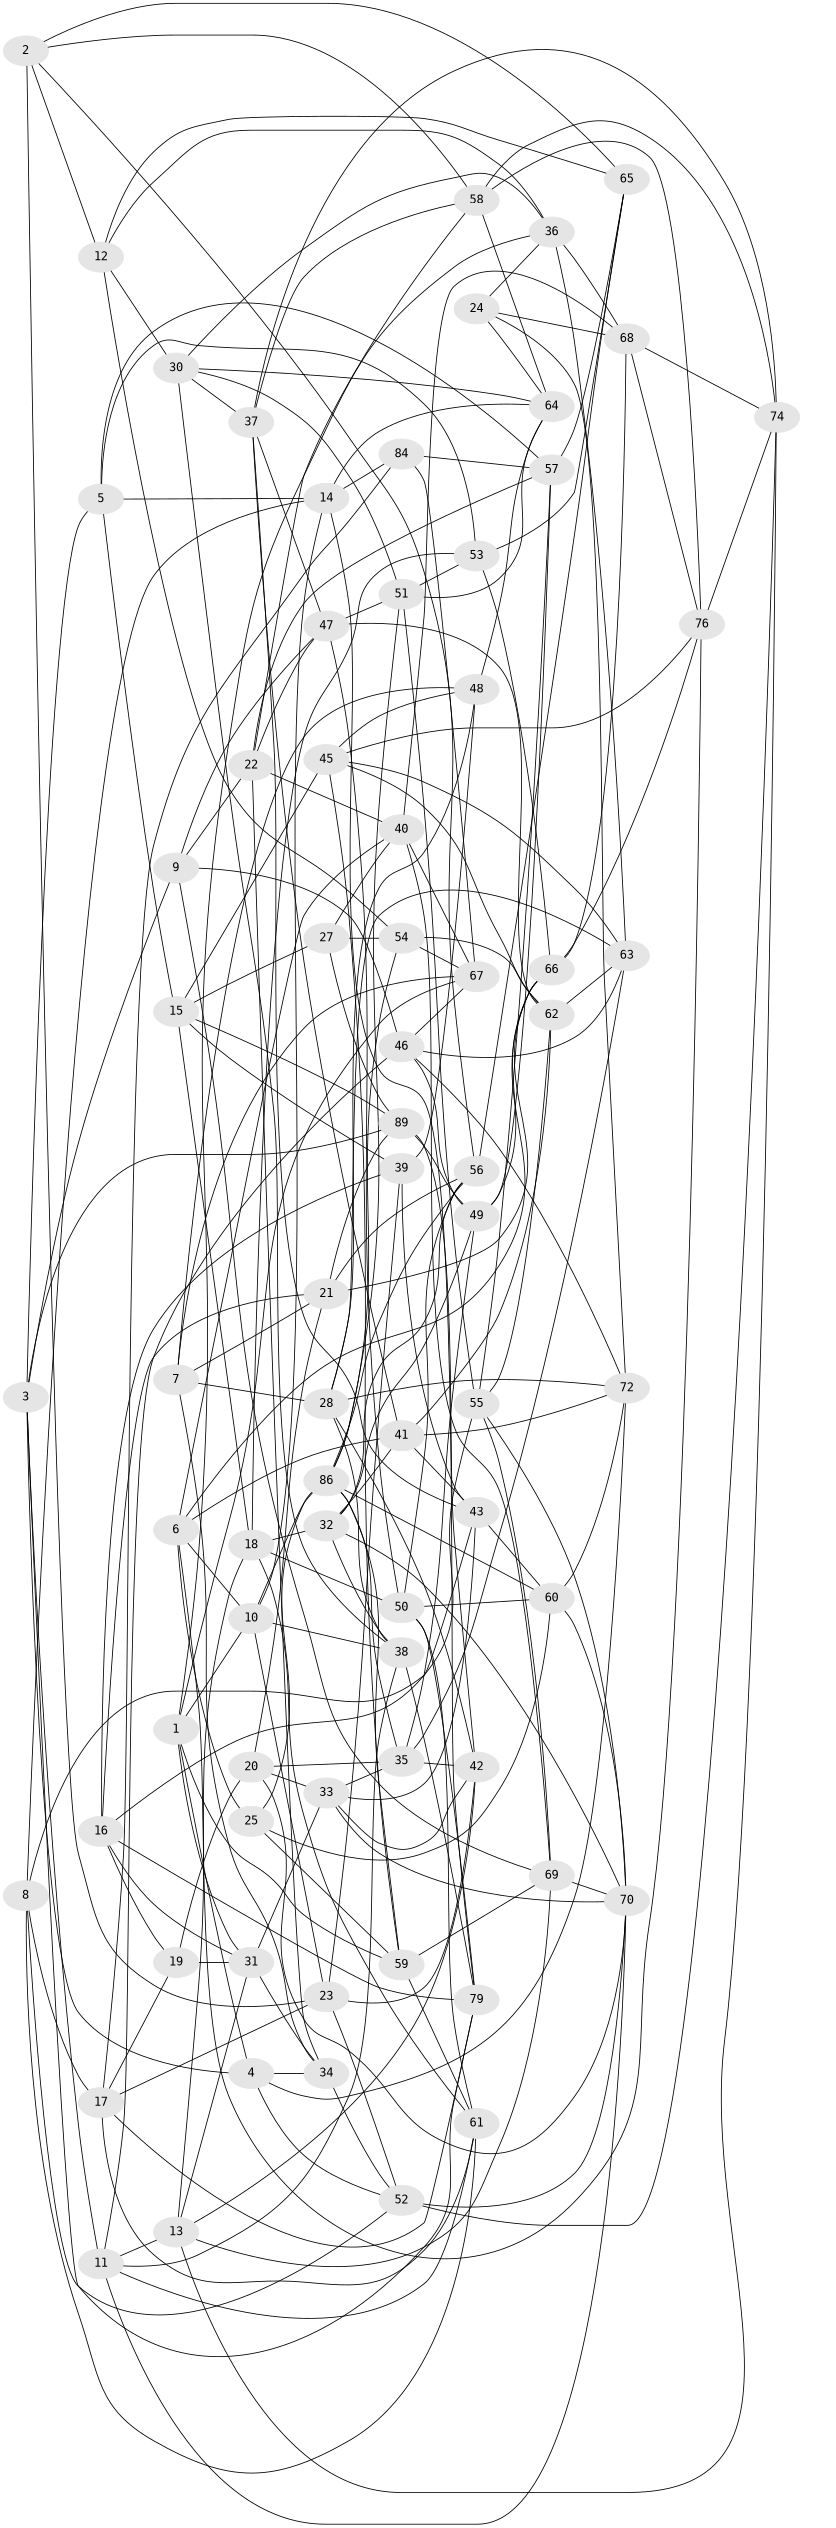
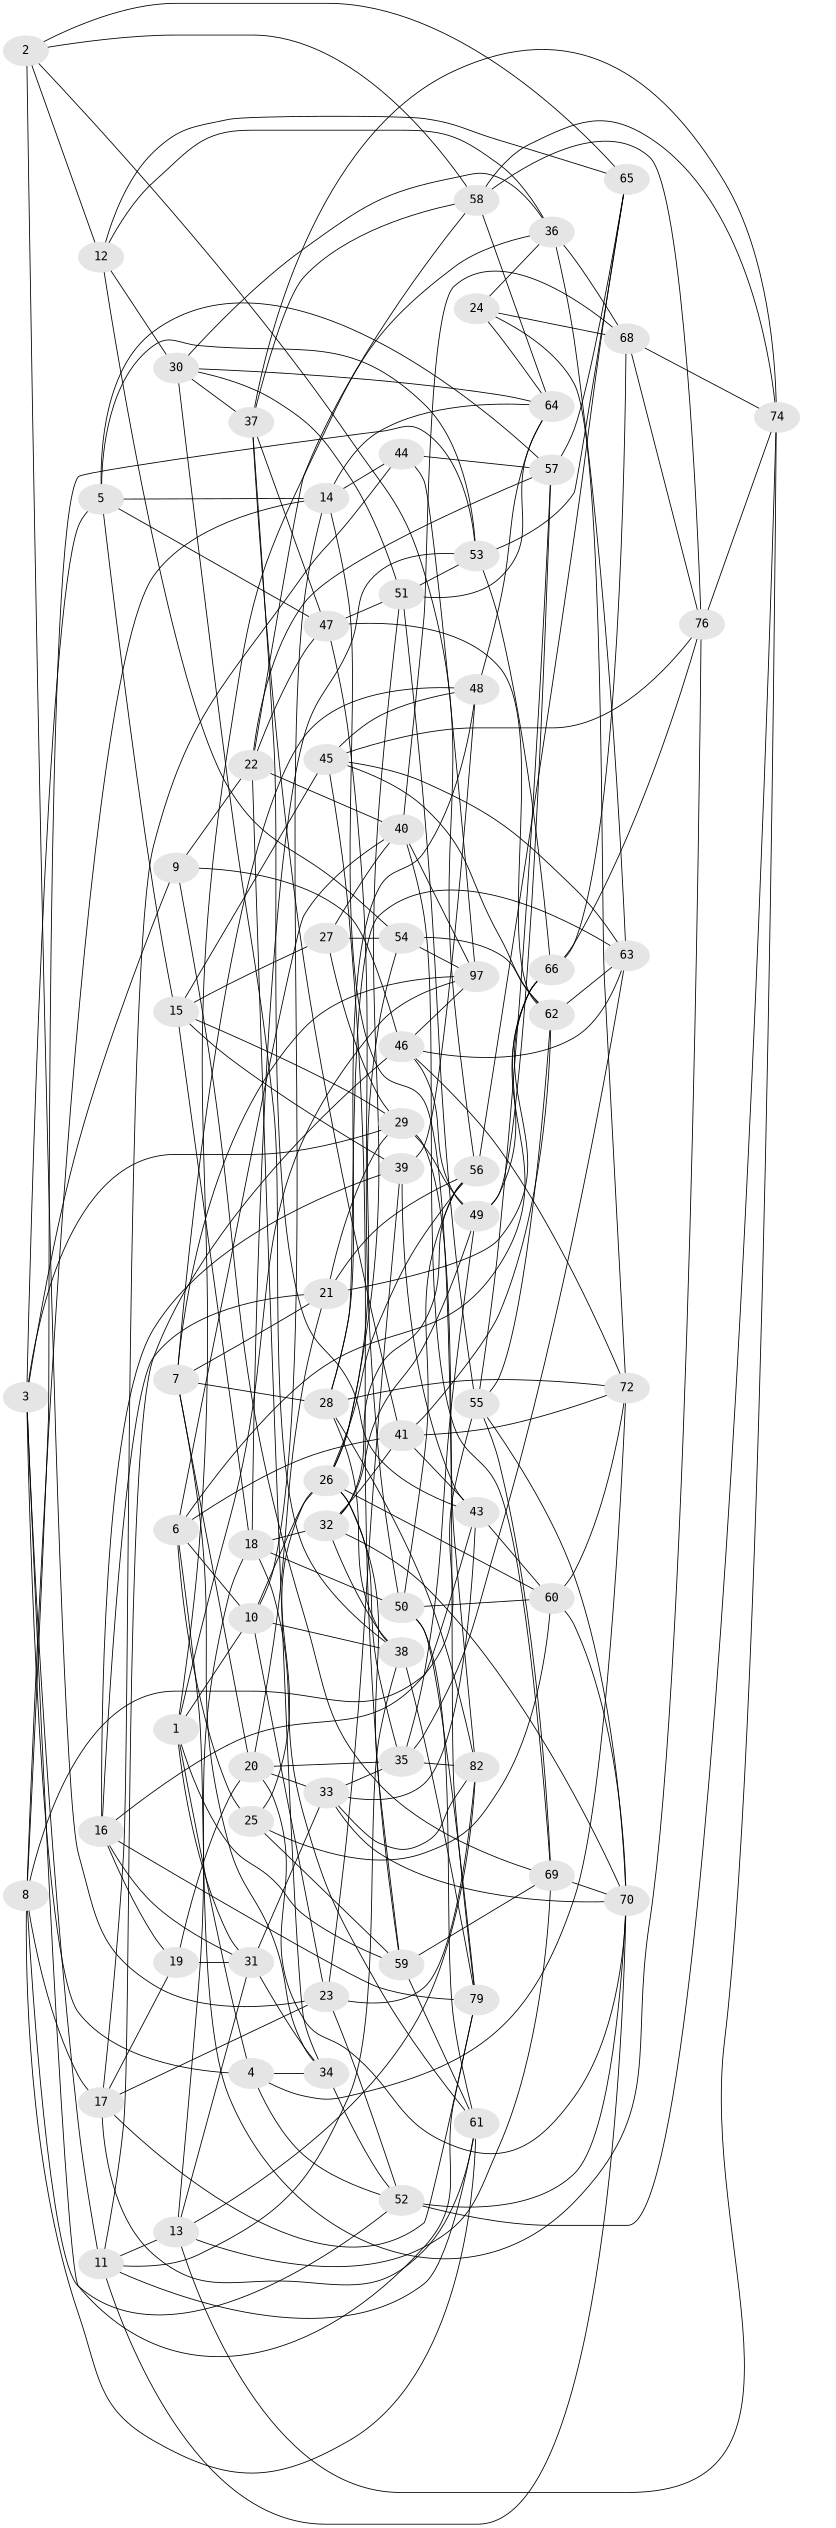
node "84": label "84" -> "44"
edge "47" -- "9": now "47" -- "5"
edge "53" -- "8": added
node "67": label "67" -> "97"
node "89": label "89" -> "29"
node "86": label "86" -> "26"
edge "7" -- "20": added
node "42": label "42" -> "82"
